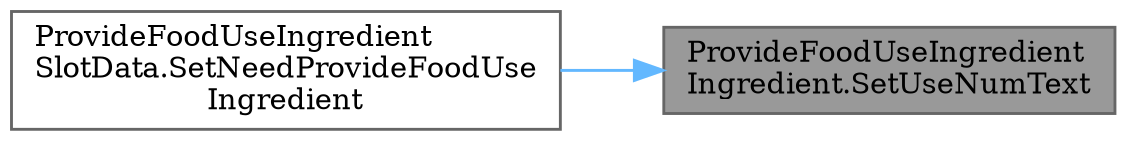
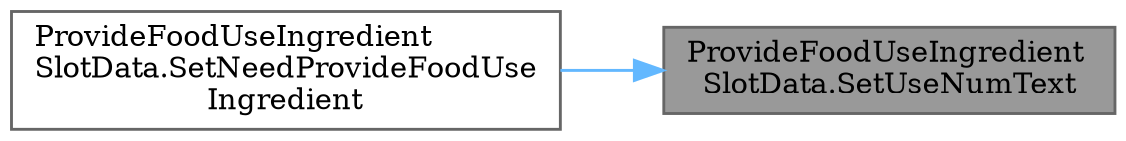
node "ProvideFoodUseIngredient Ingredient.SetUseNumText": label "ProvideFoodUseIngredient Ingredient.SetUseNumText" -> "ProvideFoodUseIngredient SlotData.SetUseNumText"
